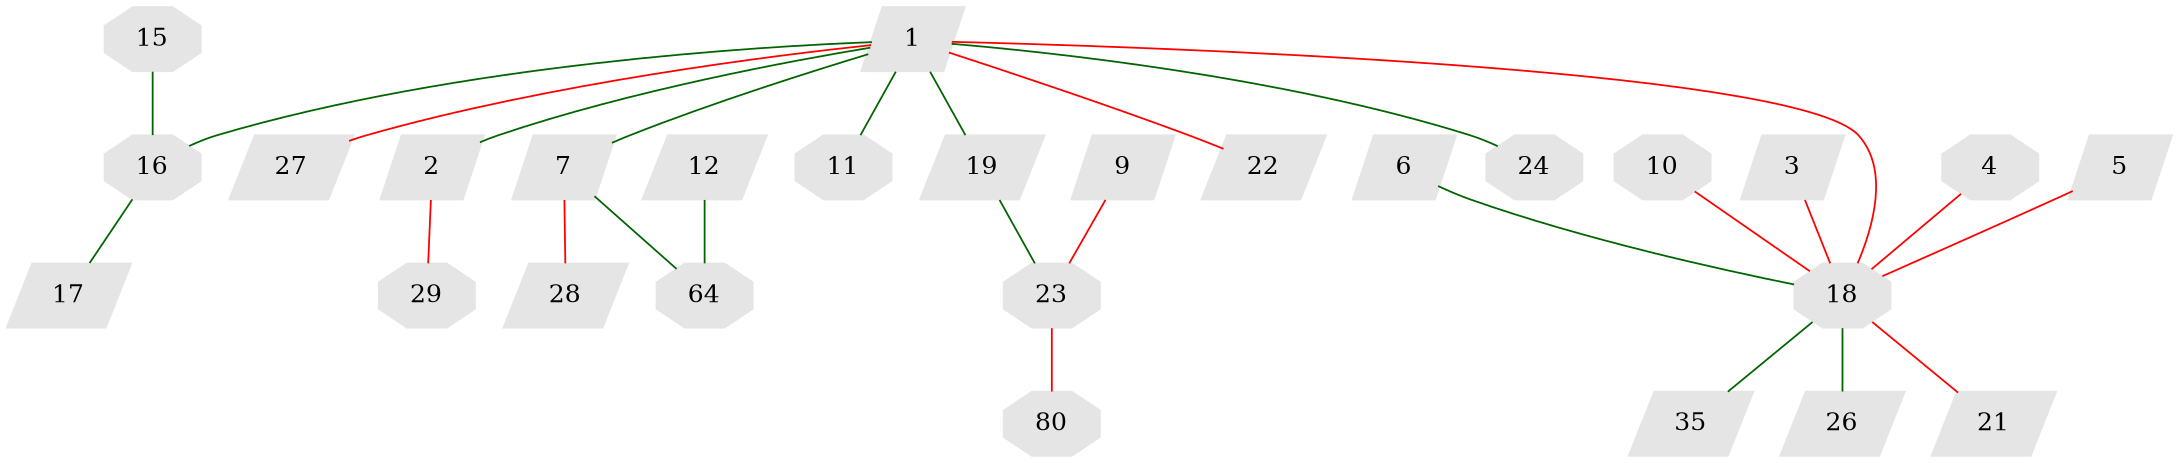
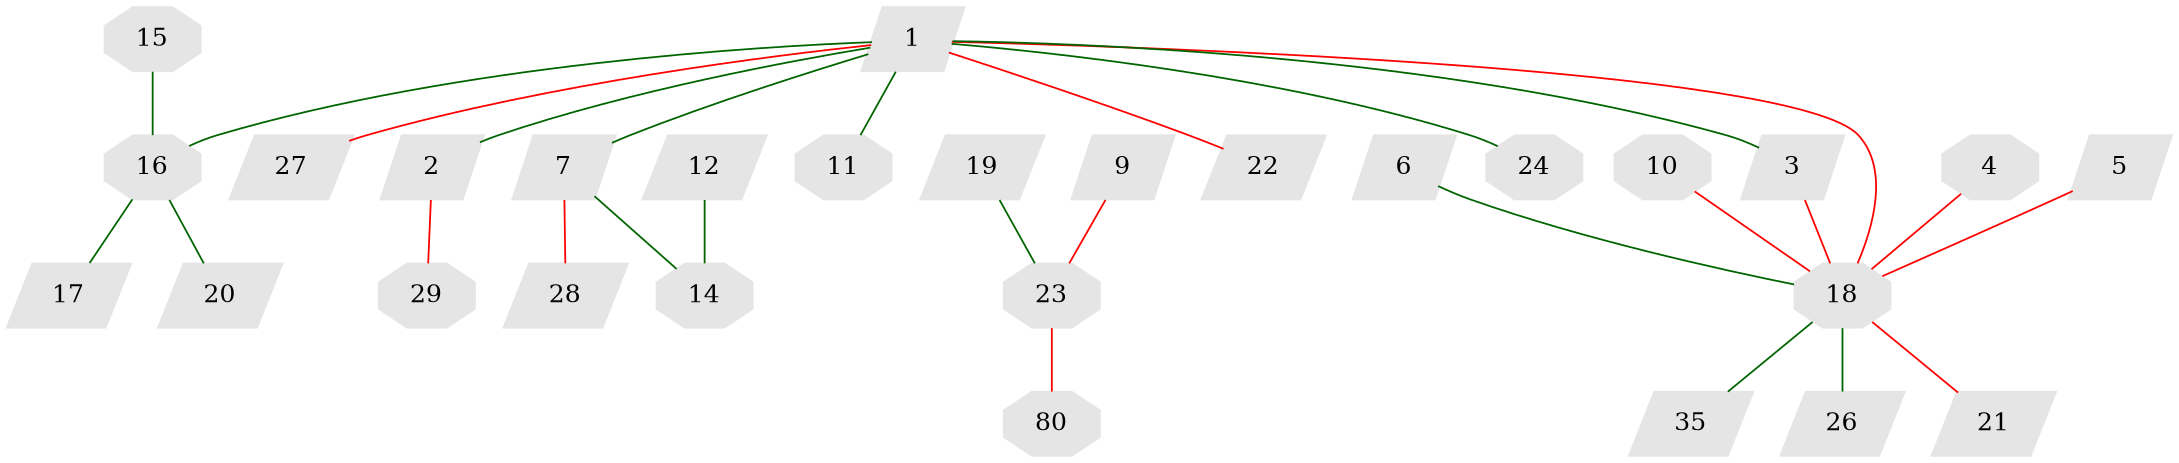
edge "1" -- "19": now "1" -- "3"
node "20": added
node "64": label "64" -> "14"
